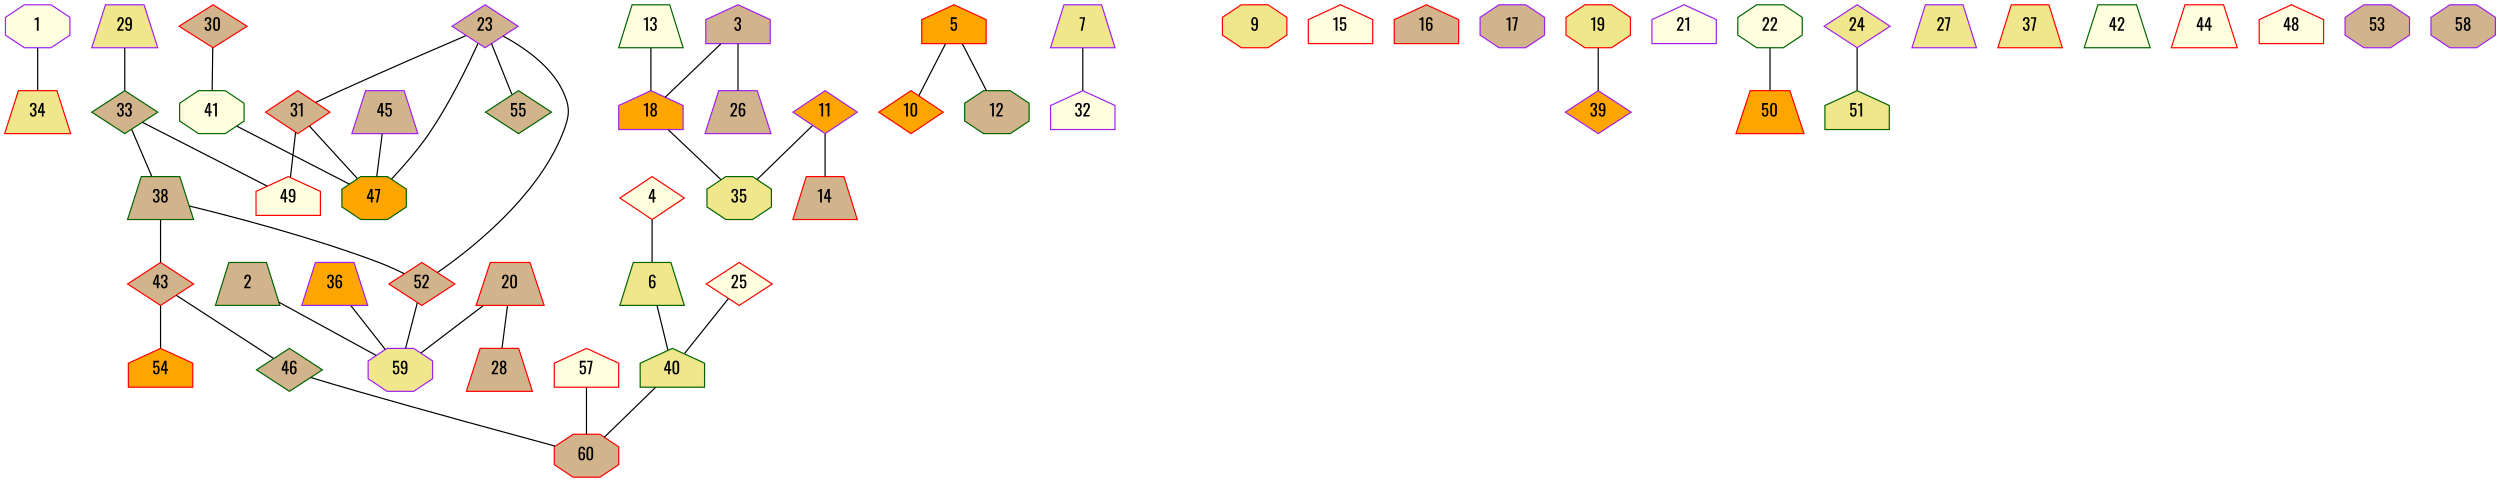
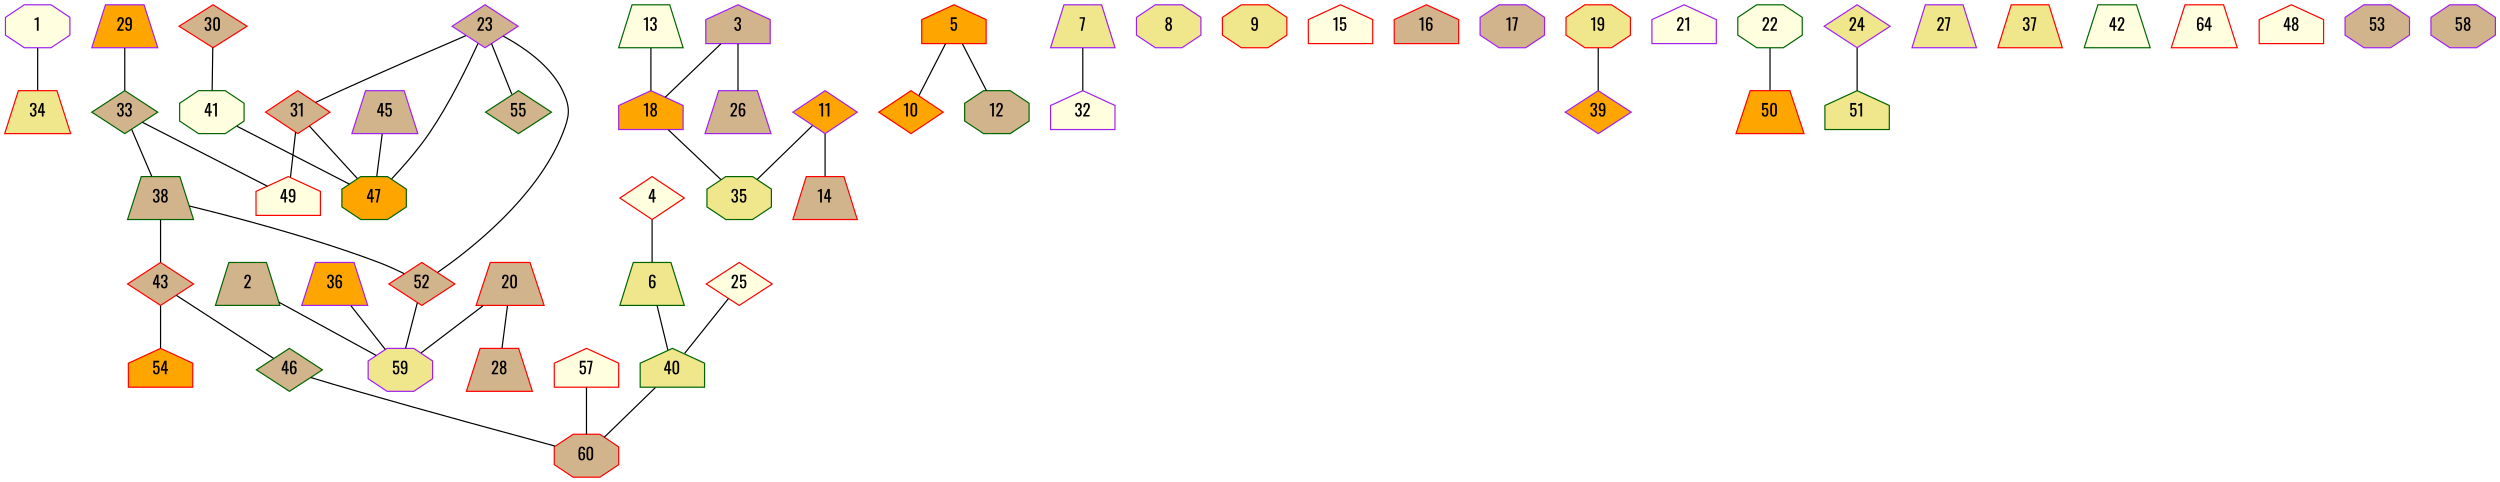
node "29": fillcolor khaki -> orange
node "8": added
node "44": label "44" -> "64"
